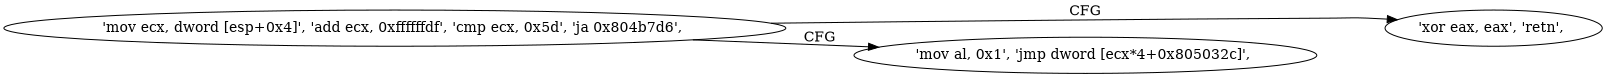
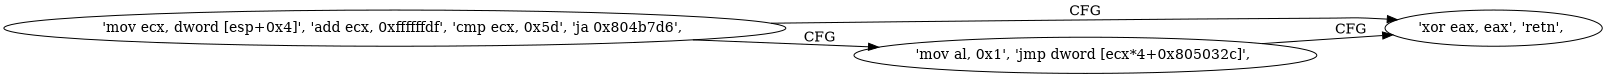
edge "'mov al, 0x1', 'jmp dword [ecx*4+0x805032c]'," -> "'xor eax, eax', 'retn',": added, label "CFG"
